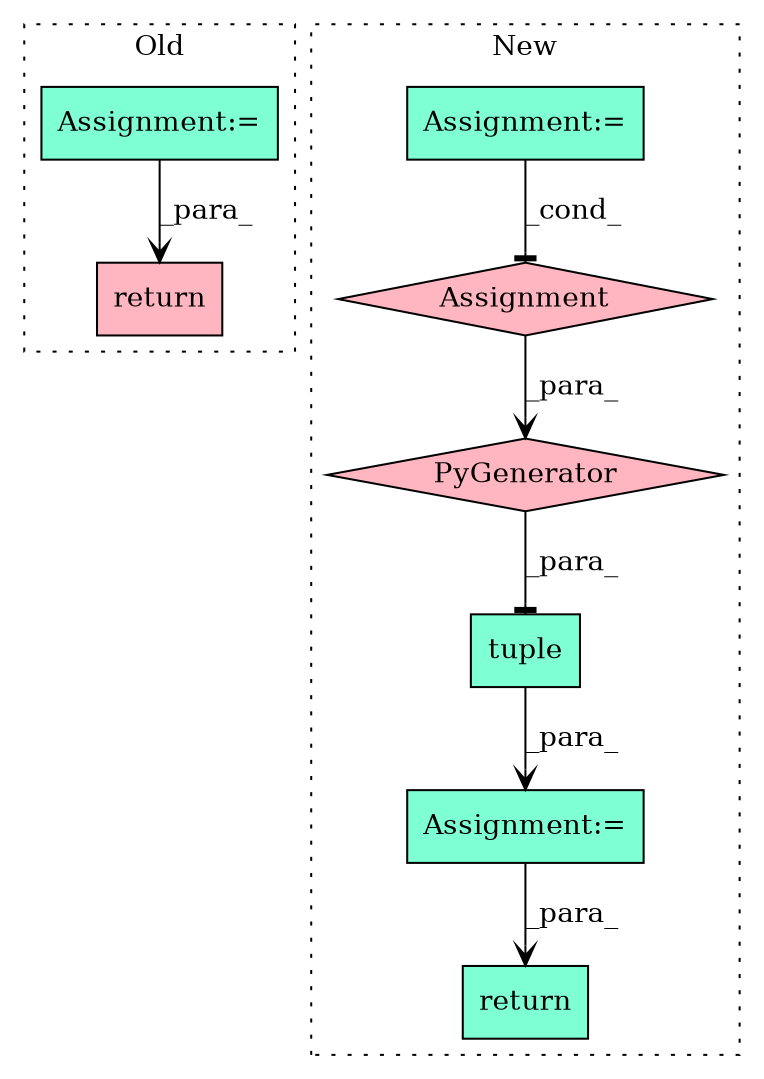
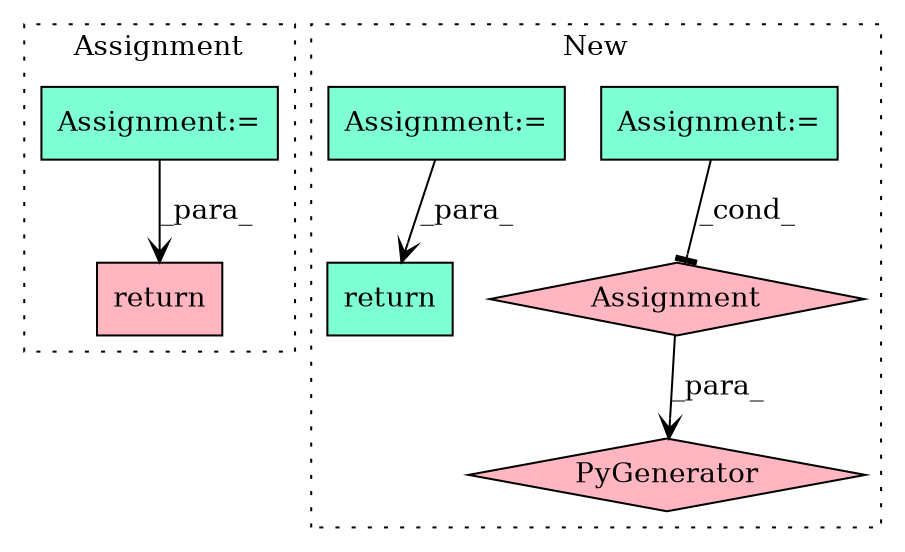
cluster "Old": label "Old" -> "Assignment"
node "tuple": removed
